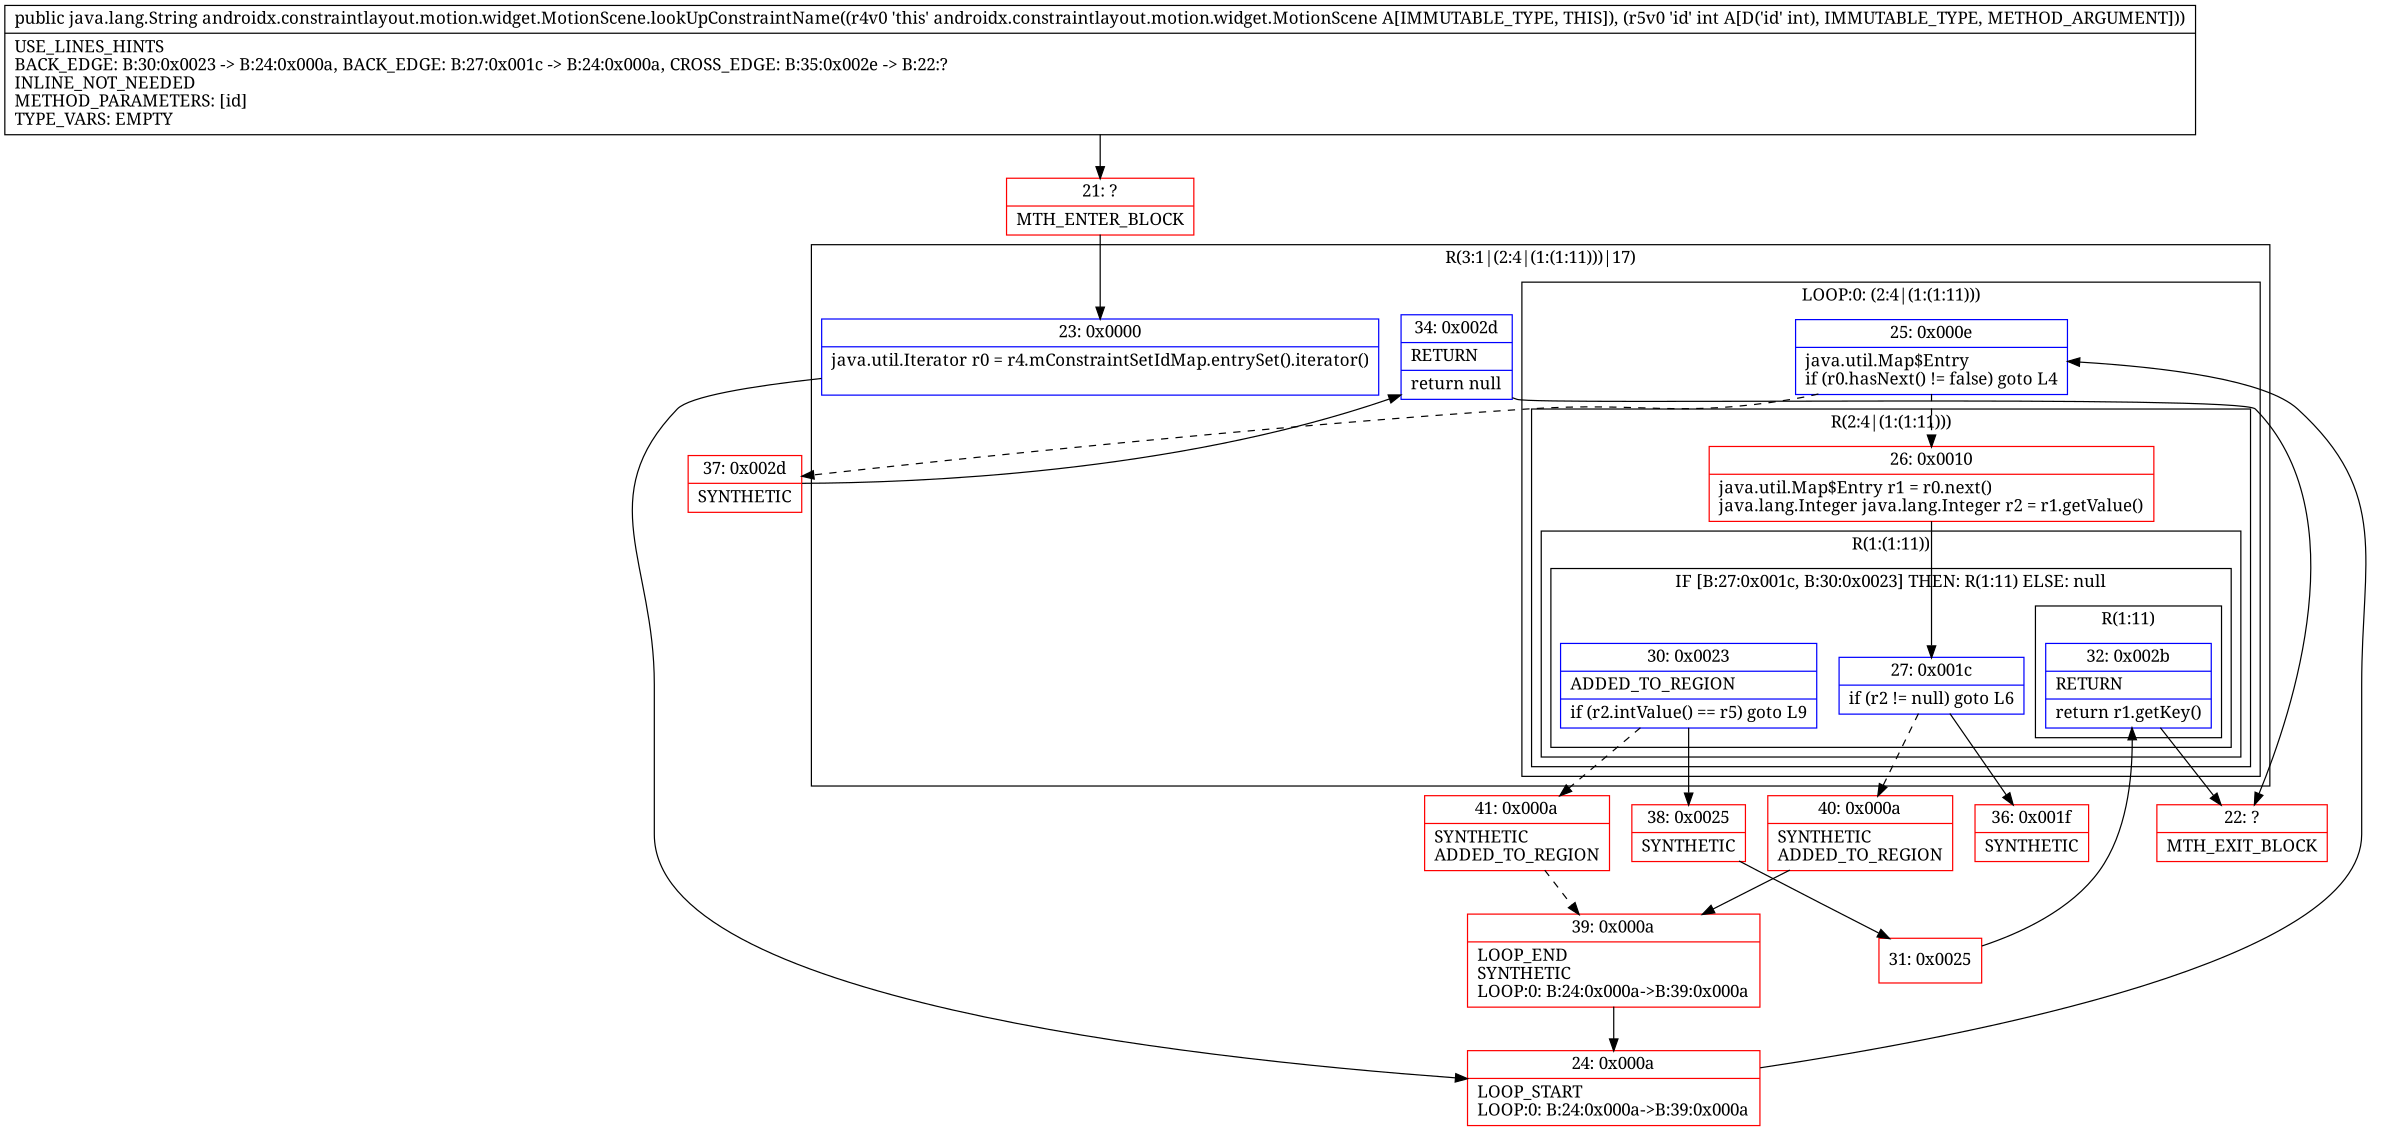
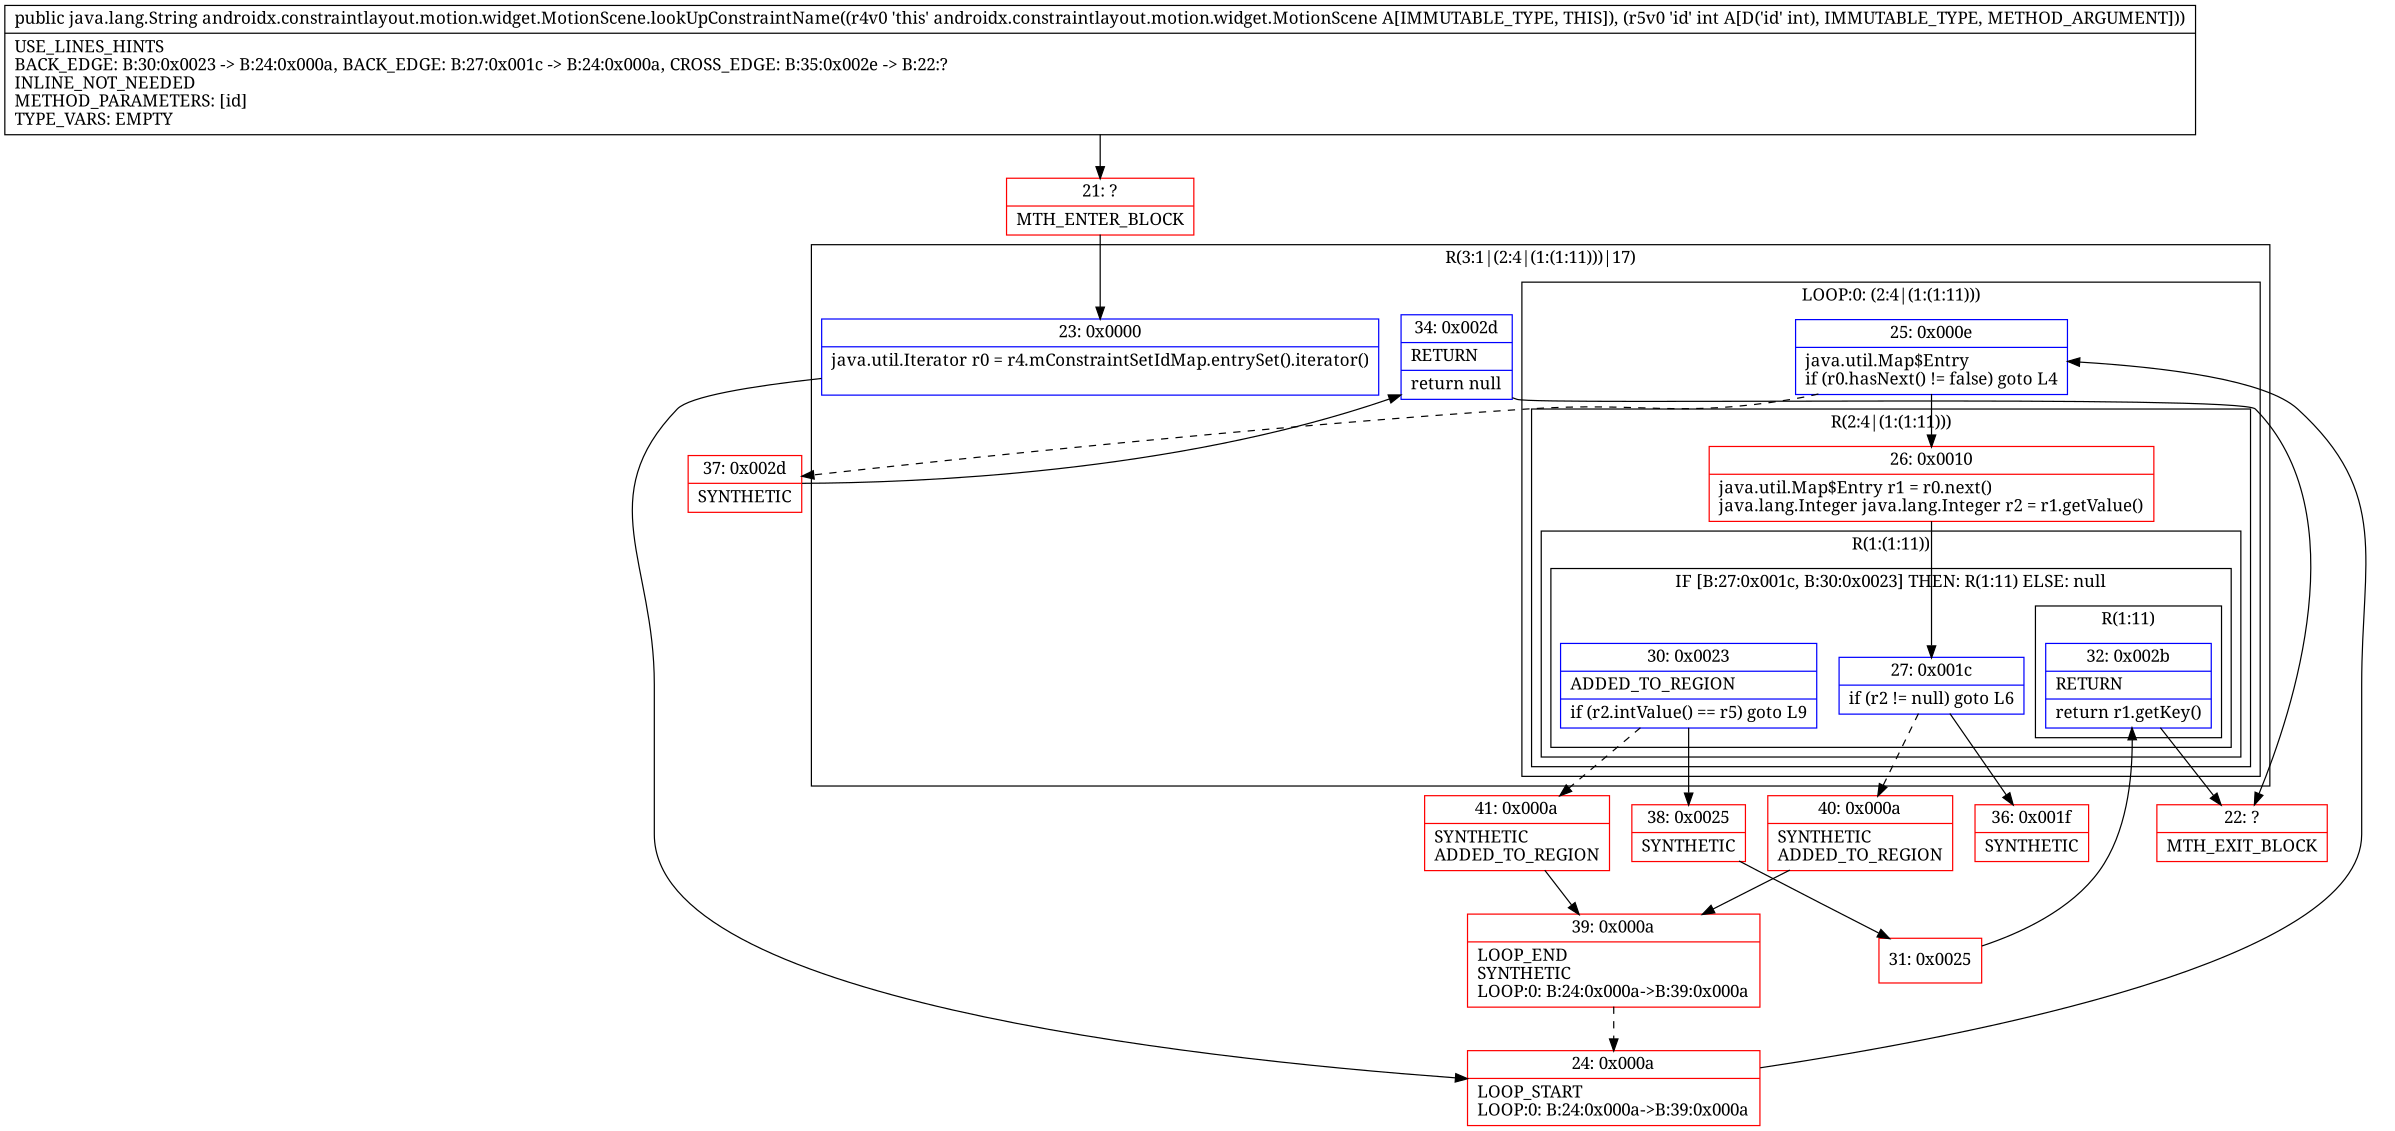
edge "25: 0x000e" -> "26: 0x0010": style dashed -> solid
edge "41: 0x000a" -> "39: 0x000a": style dashed -> solid
edge "39: 0x000a" -> "24: 0x000a": style solid -> dashed
